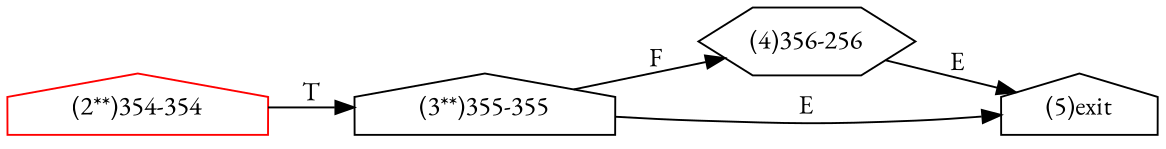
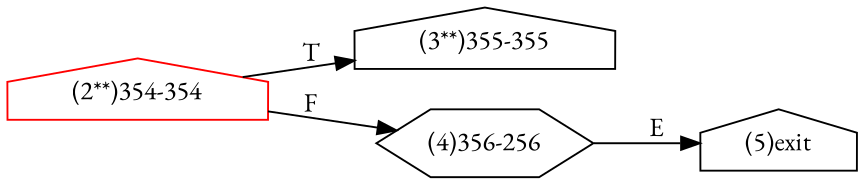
edge "(3**)355-355" -> "(4)356-256": now "(2**)354-354" -> "(4)356-256"
edge "(3**)355-355" -> "(5)exit": removed, label "E"
